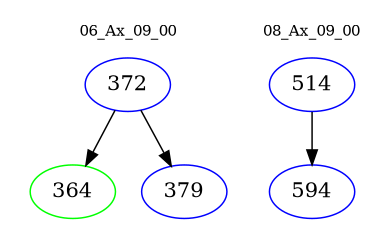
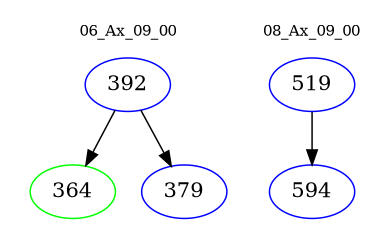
node "372": label "372" -> "392"
node "514": label "514" -> "519"
